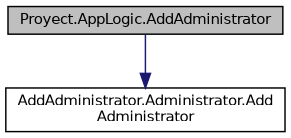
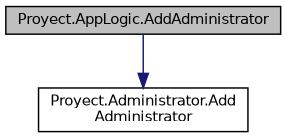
node "AddAdministrator.Administrator.Add Administrator": label "AddAdministrator.Administrator.Add Administrator" -> "Proyect.Administrator.Add Administrator"
